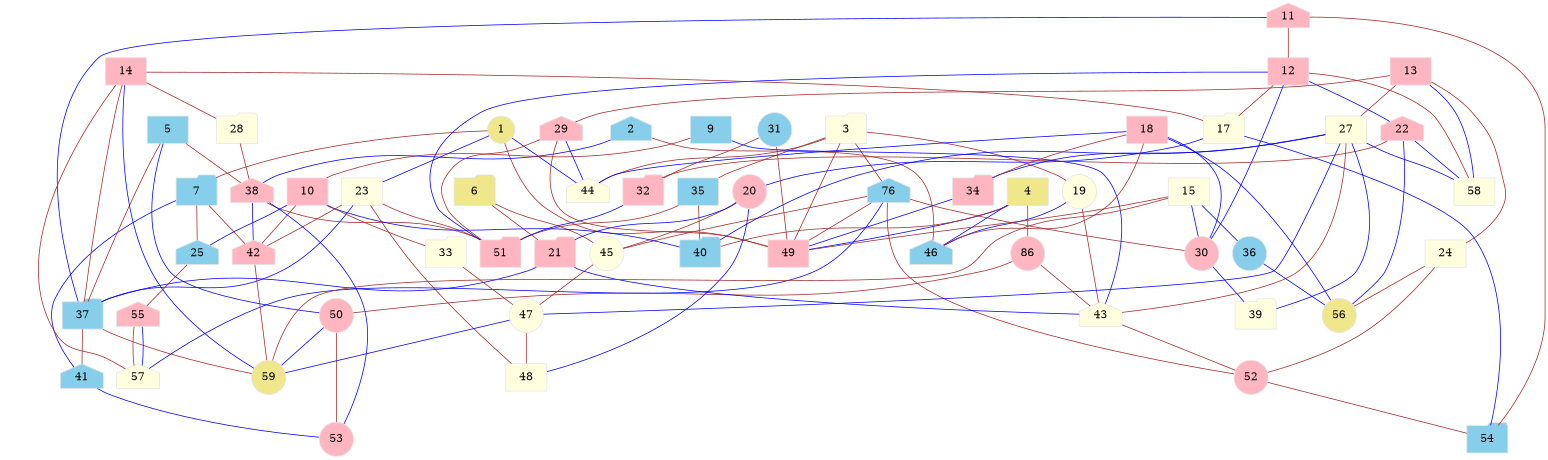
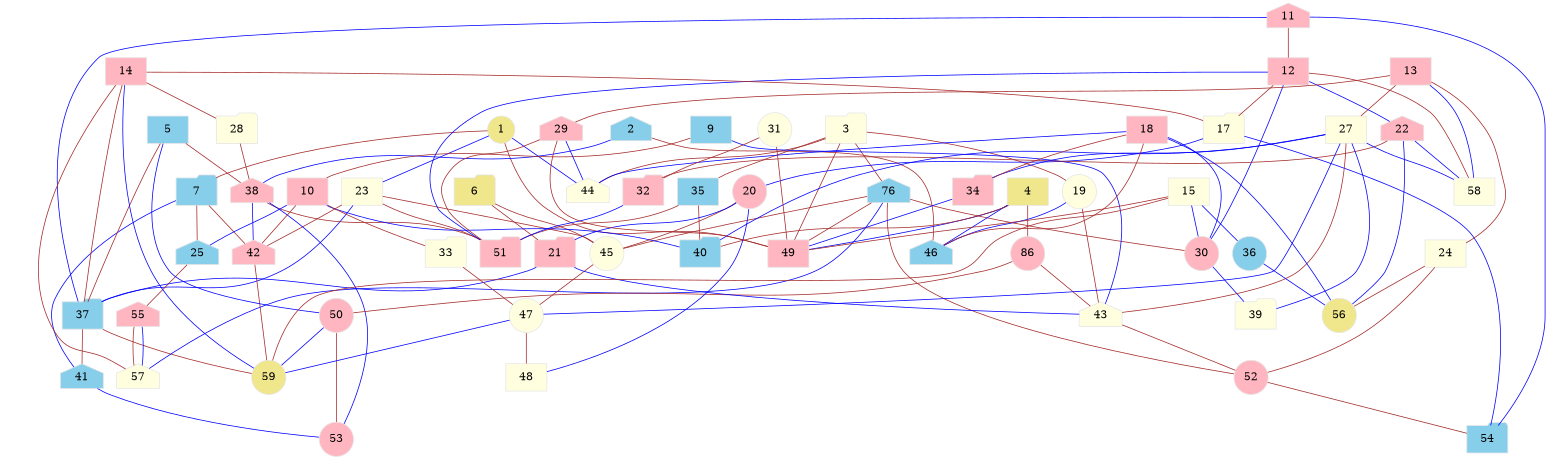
node "31": fillcolor skyblue -> lightyellow
edge "11" -- "54": color brown -> blue
edge "23" -- "48": now "23" -- "45"
